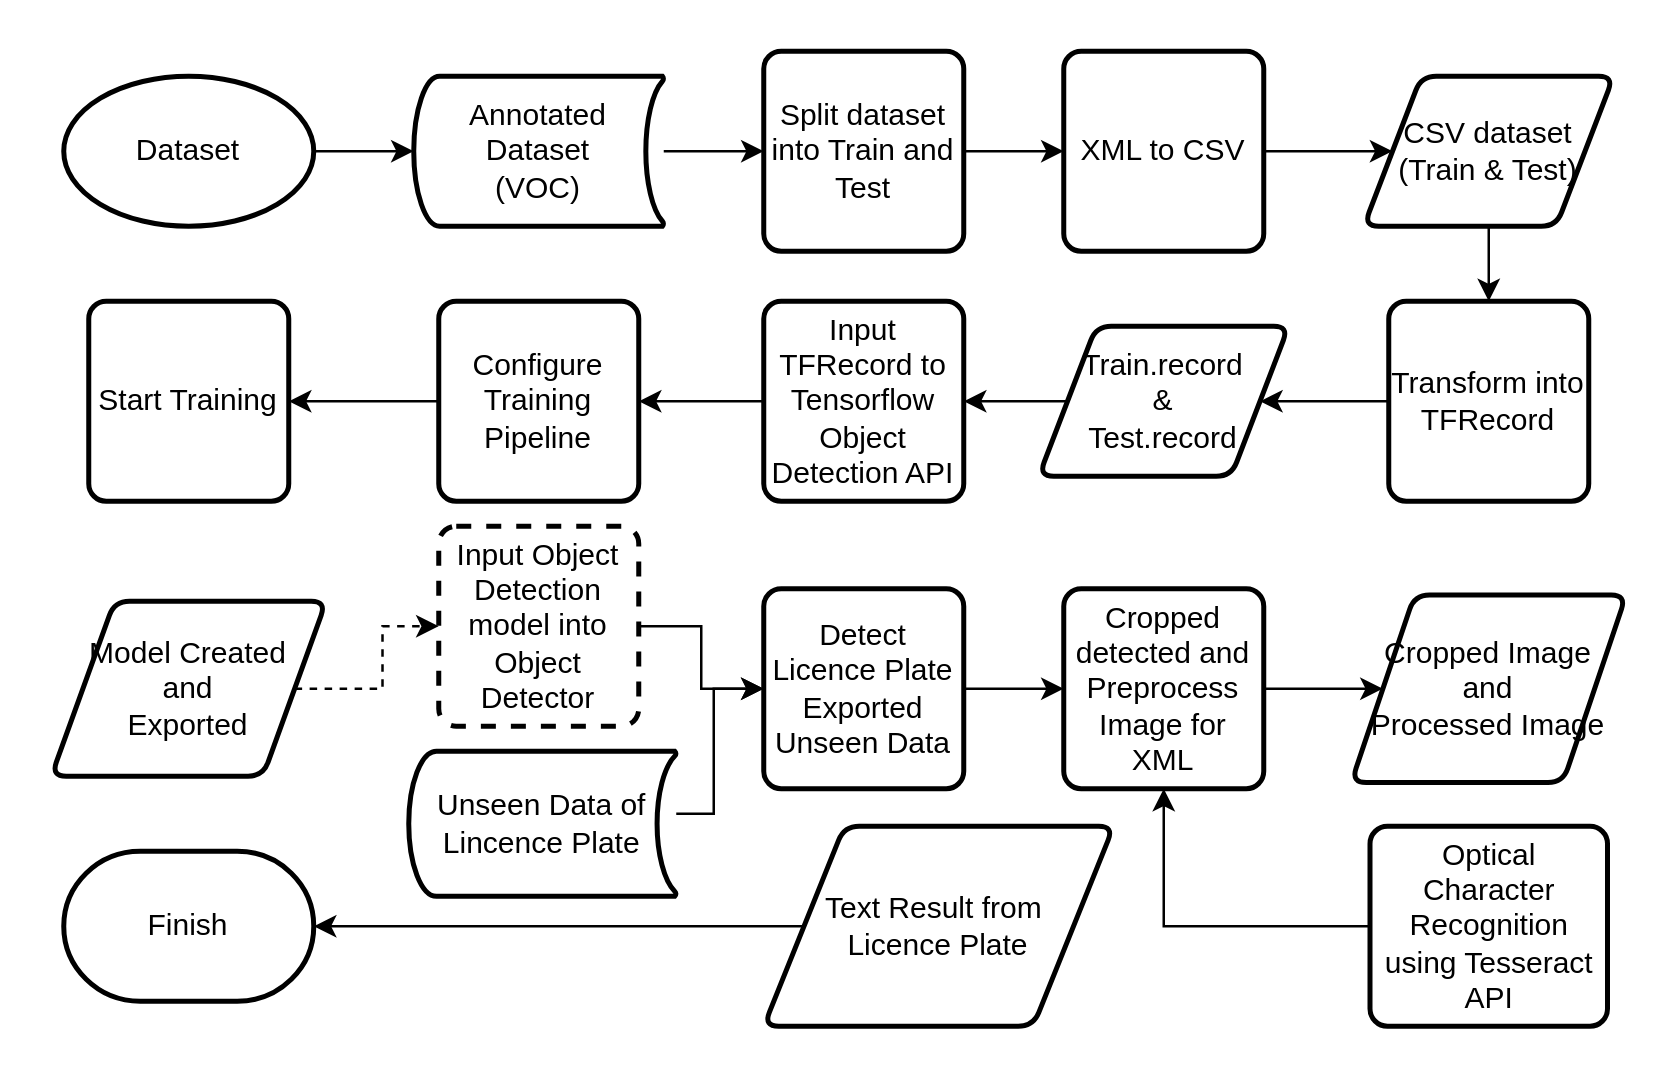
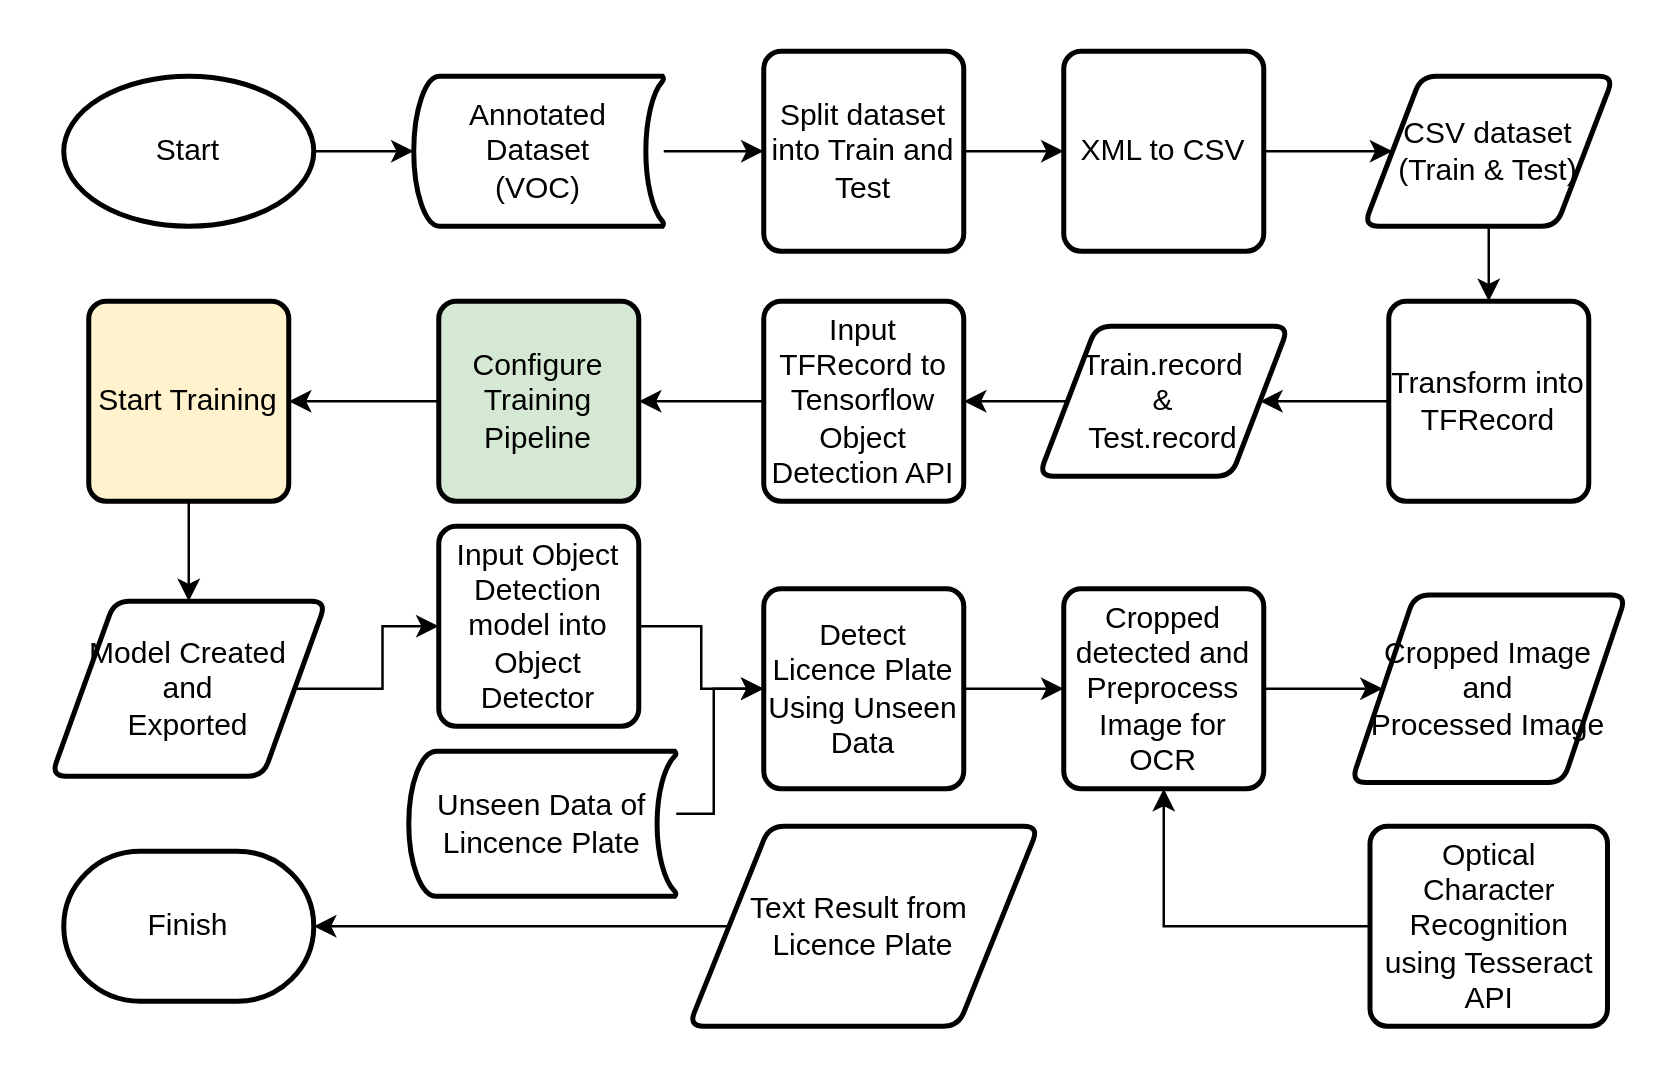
node "Dataset": label "Dataset" -> "Start"
node "Start Training": fillcolor #ffffff -> #fff2cc
node "Configure Training Pipeline": fillcolor #ffffff -> #d5e8d4
edge "Start Training" -> "Model Created and Exported": added
node "Input Object Detection model into Object Detector": style dashed -> solid
edge "Model Created and Exported" -> "Input Object Detection model into Object Detector": style dashed -> solid
node "Detect Licence Plate Exported Unseen Data": label "Detect Licence Plate Exported Unseen Data" -> "Detect Licence Plate Using Unseen Data"
node "Cropped detected and Preprocess Image for XML": label "Cropped detected and Preprocess Image for XML" -> "Cropped detected and Preprocess Image for OCR"
node "Text Result from Licence Plate": moved (939, 926) -> (864, 926)
